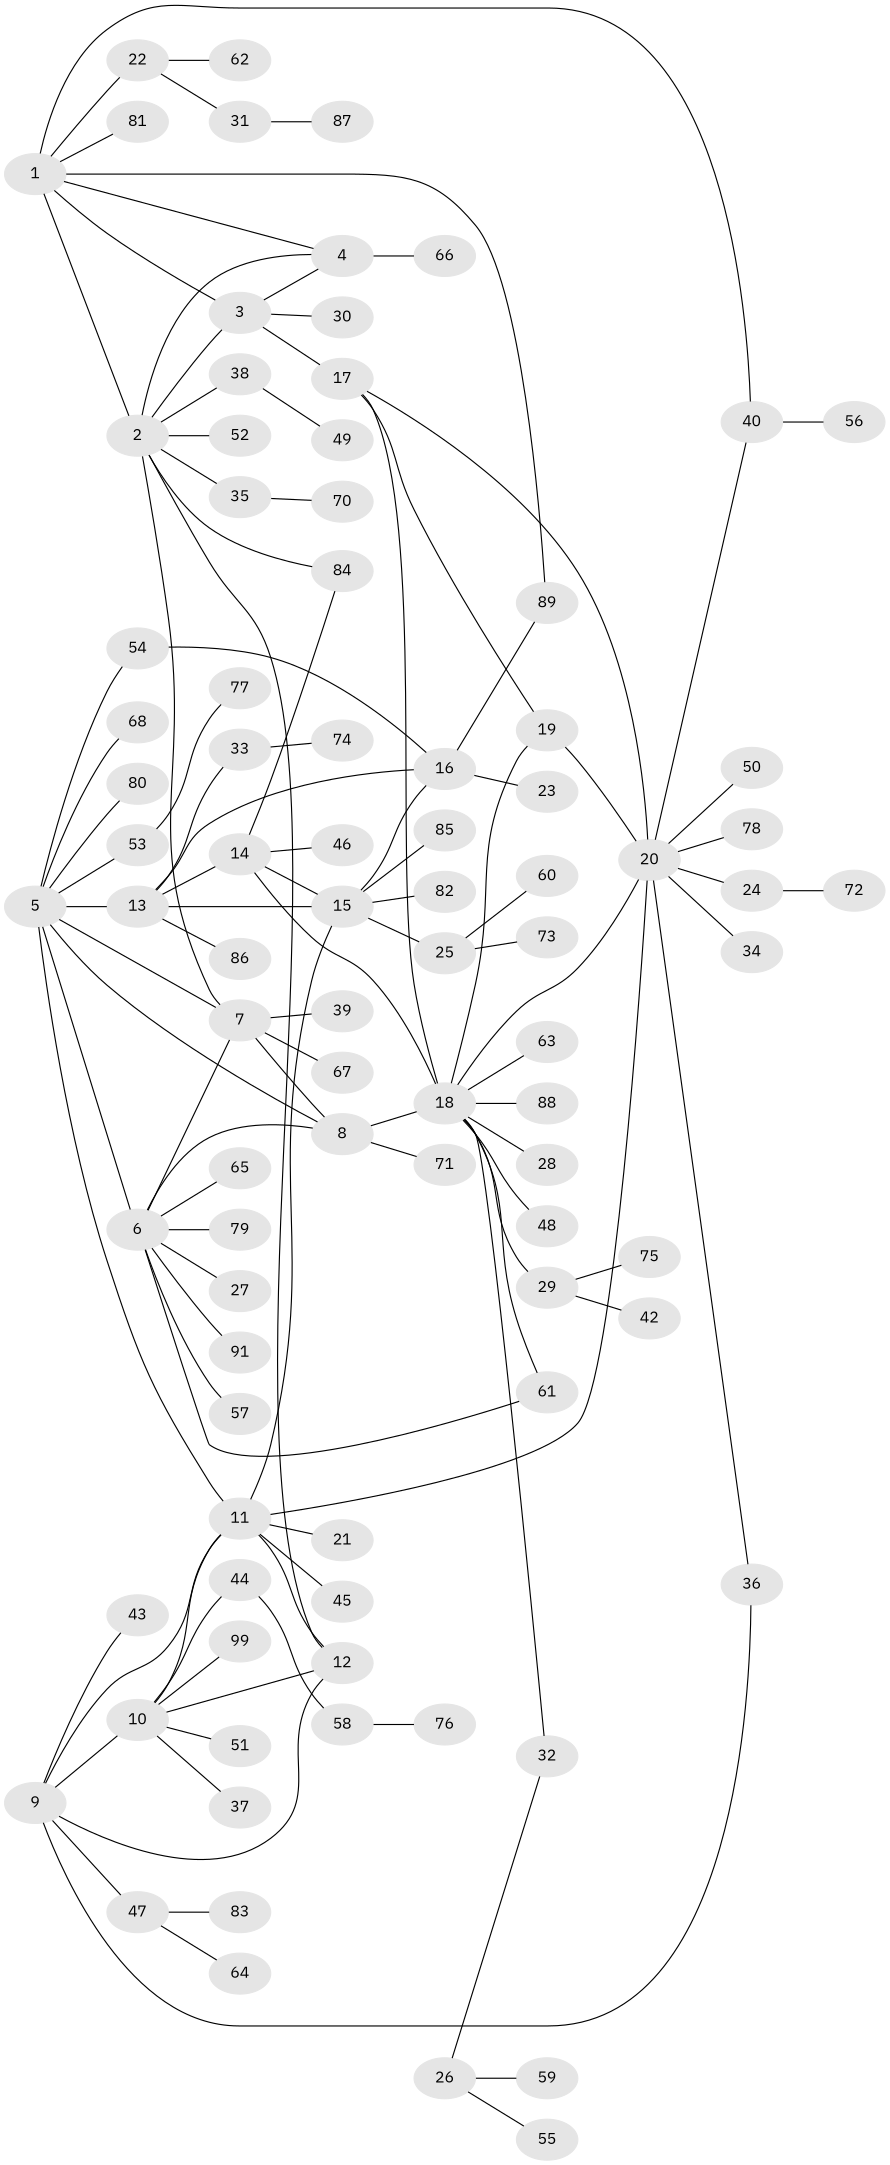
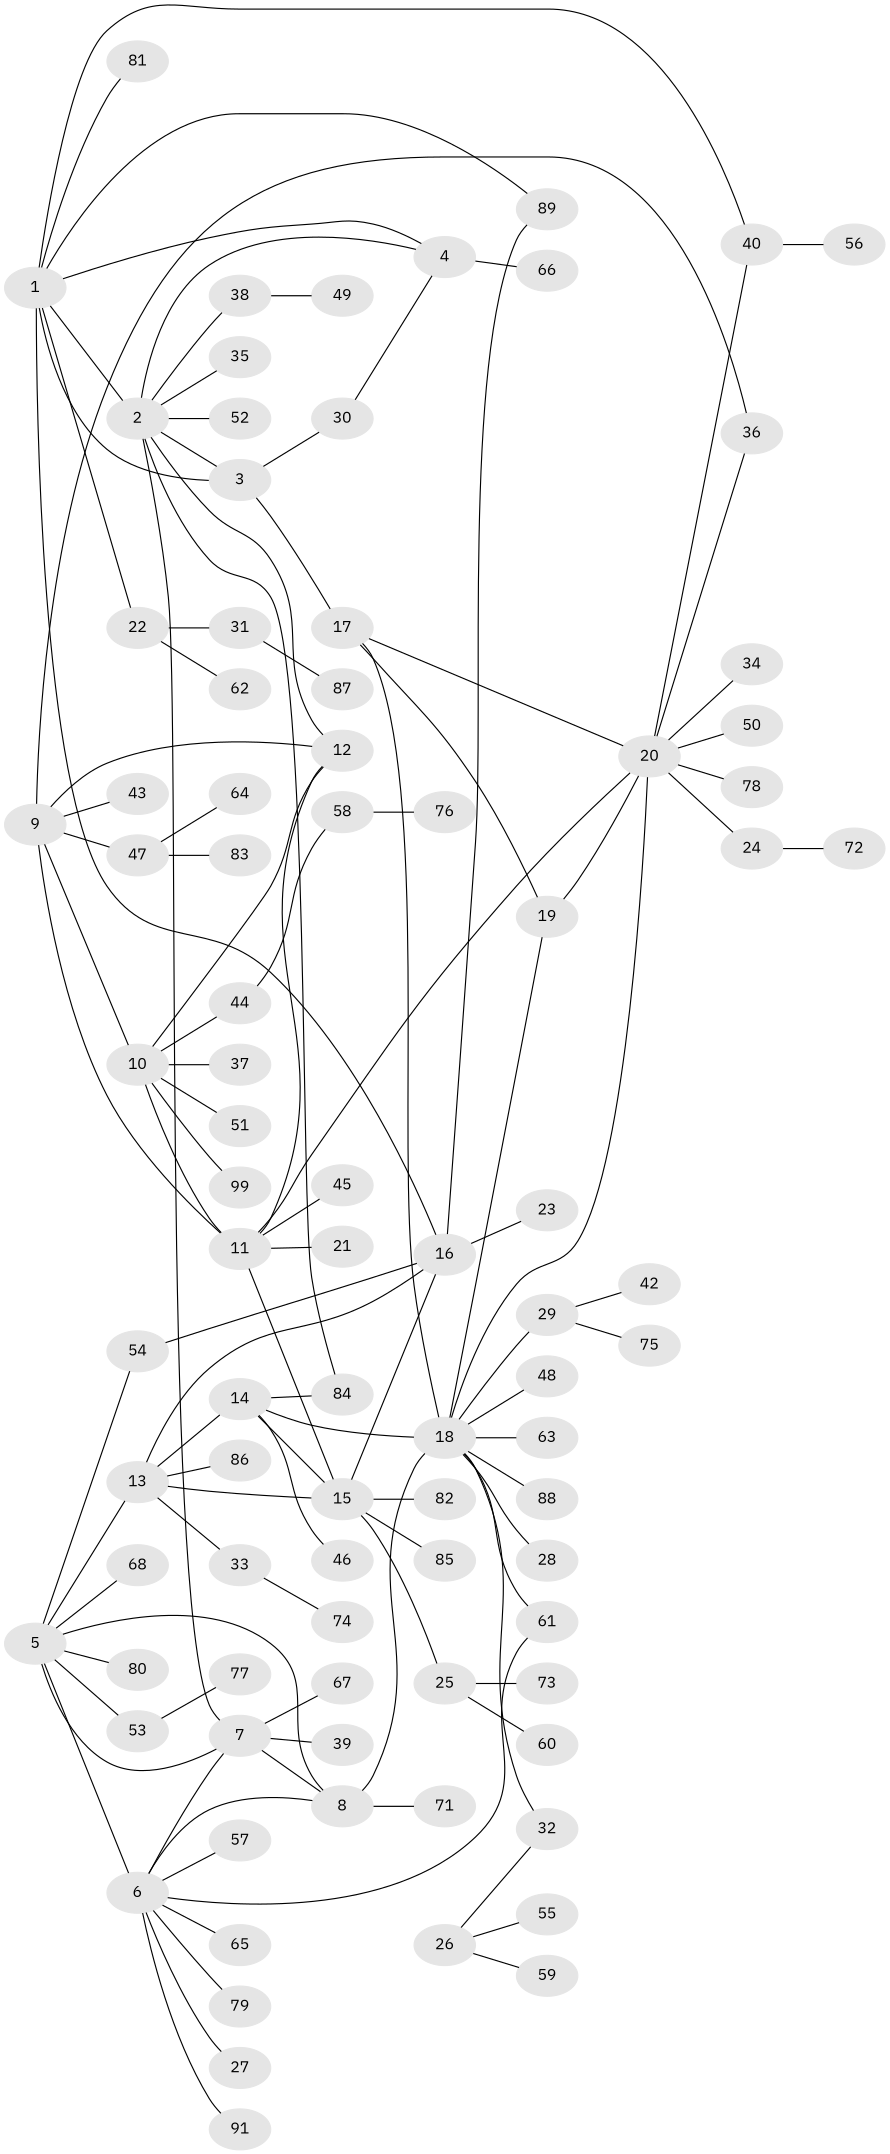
edge "4" -- "3": now "4" -- "30"
node "70": removed
edge "1" -- "16": added
edge "5" -- "11": removed
